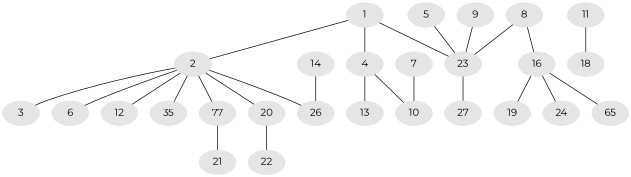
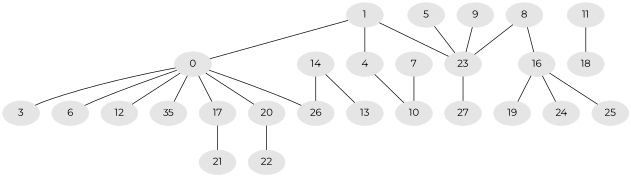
node "2": label "2" -> "0"
edge "4" -- "13": now "14" -- "13"
node "77": label "77" -> "17"
node "65": label "65" -> "25"
